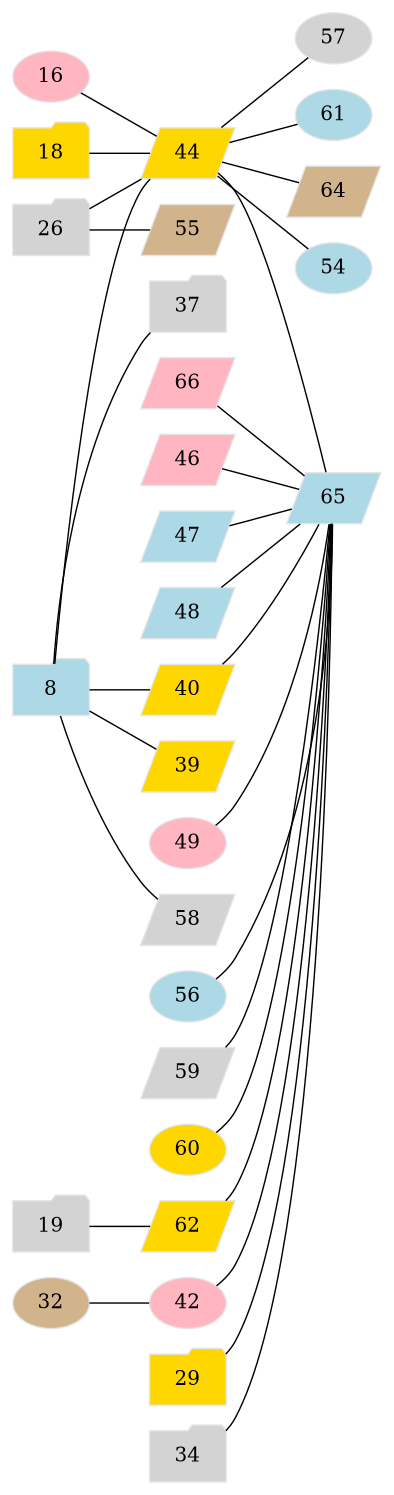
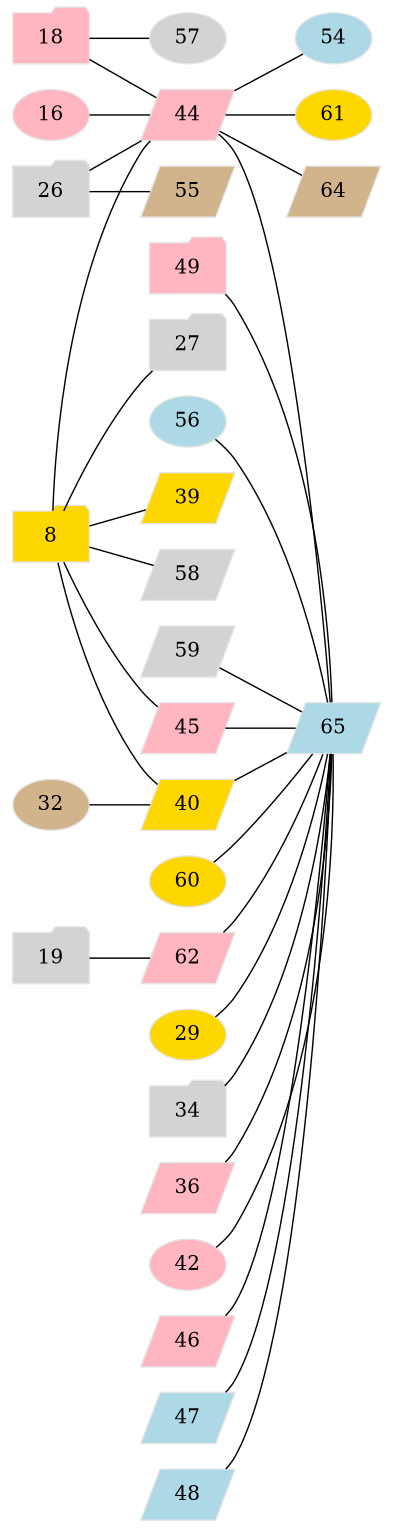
edge "57" -- "44": now "57" -- "18"
node "61": fillcolor lightblue -> gold
node "18": fillcolor gold -> lightpink
node "44": fillcolor gold -> lightpink
node "37": label "37" -> "27"
node "66": label "66" -> "36"
node "8": fillcolor lightblue -> gold
node "45": added
node "49": shape ellipse -> folder
node "62": fillcolor gold -> lightpink
edge "32" -- "42": now "32" -- "40"
node "29": shape folder -> ellipse
